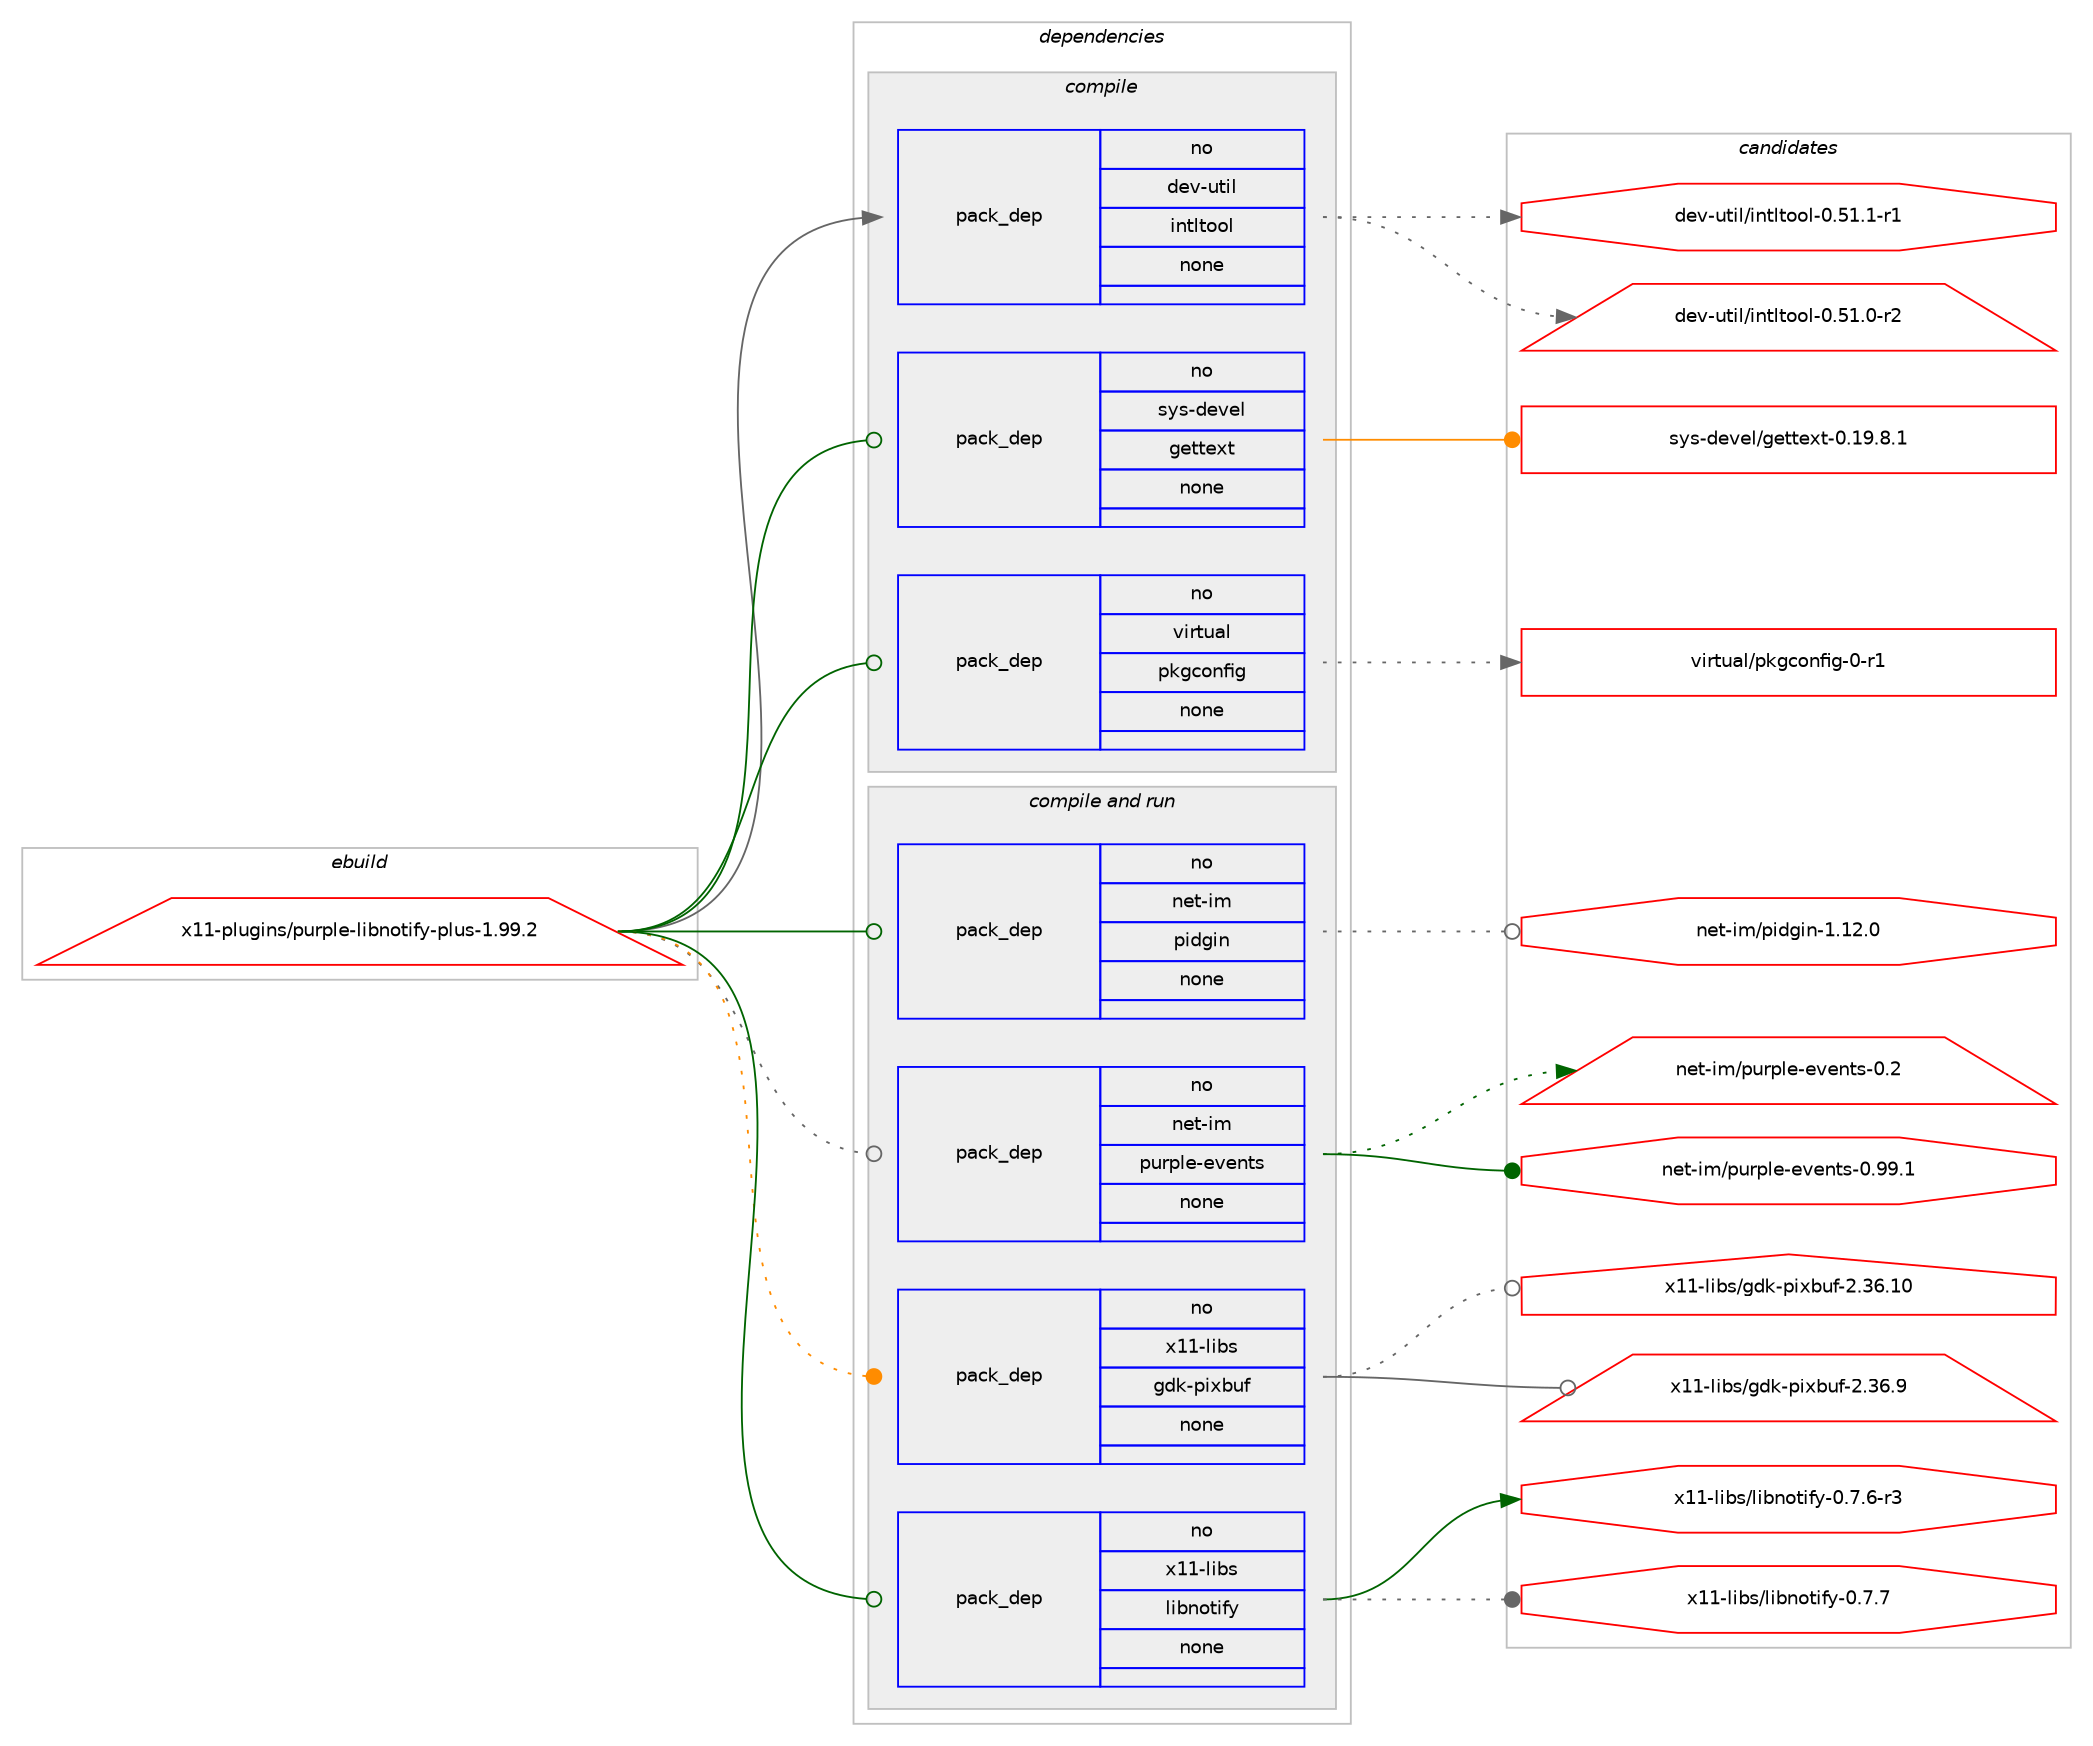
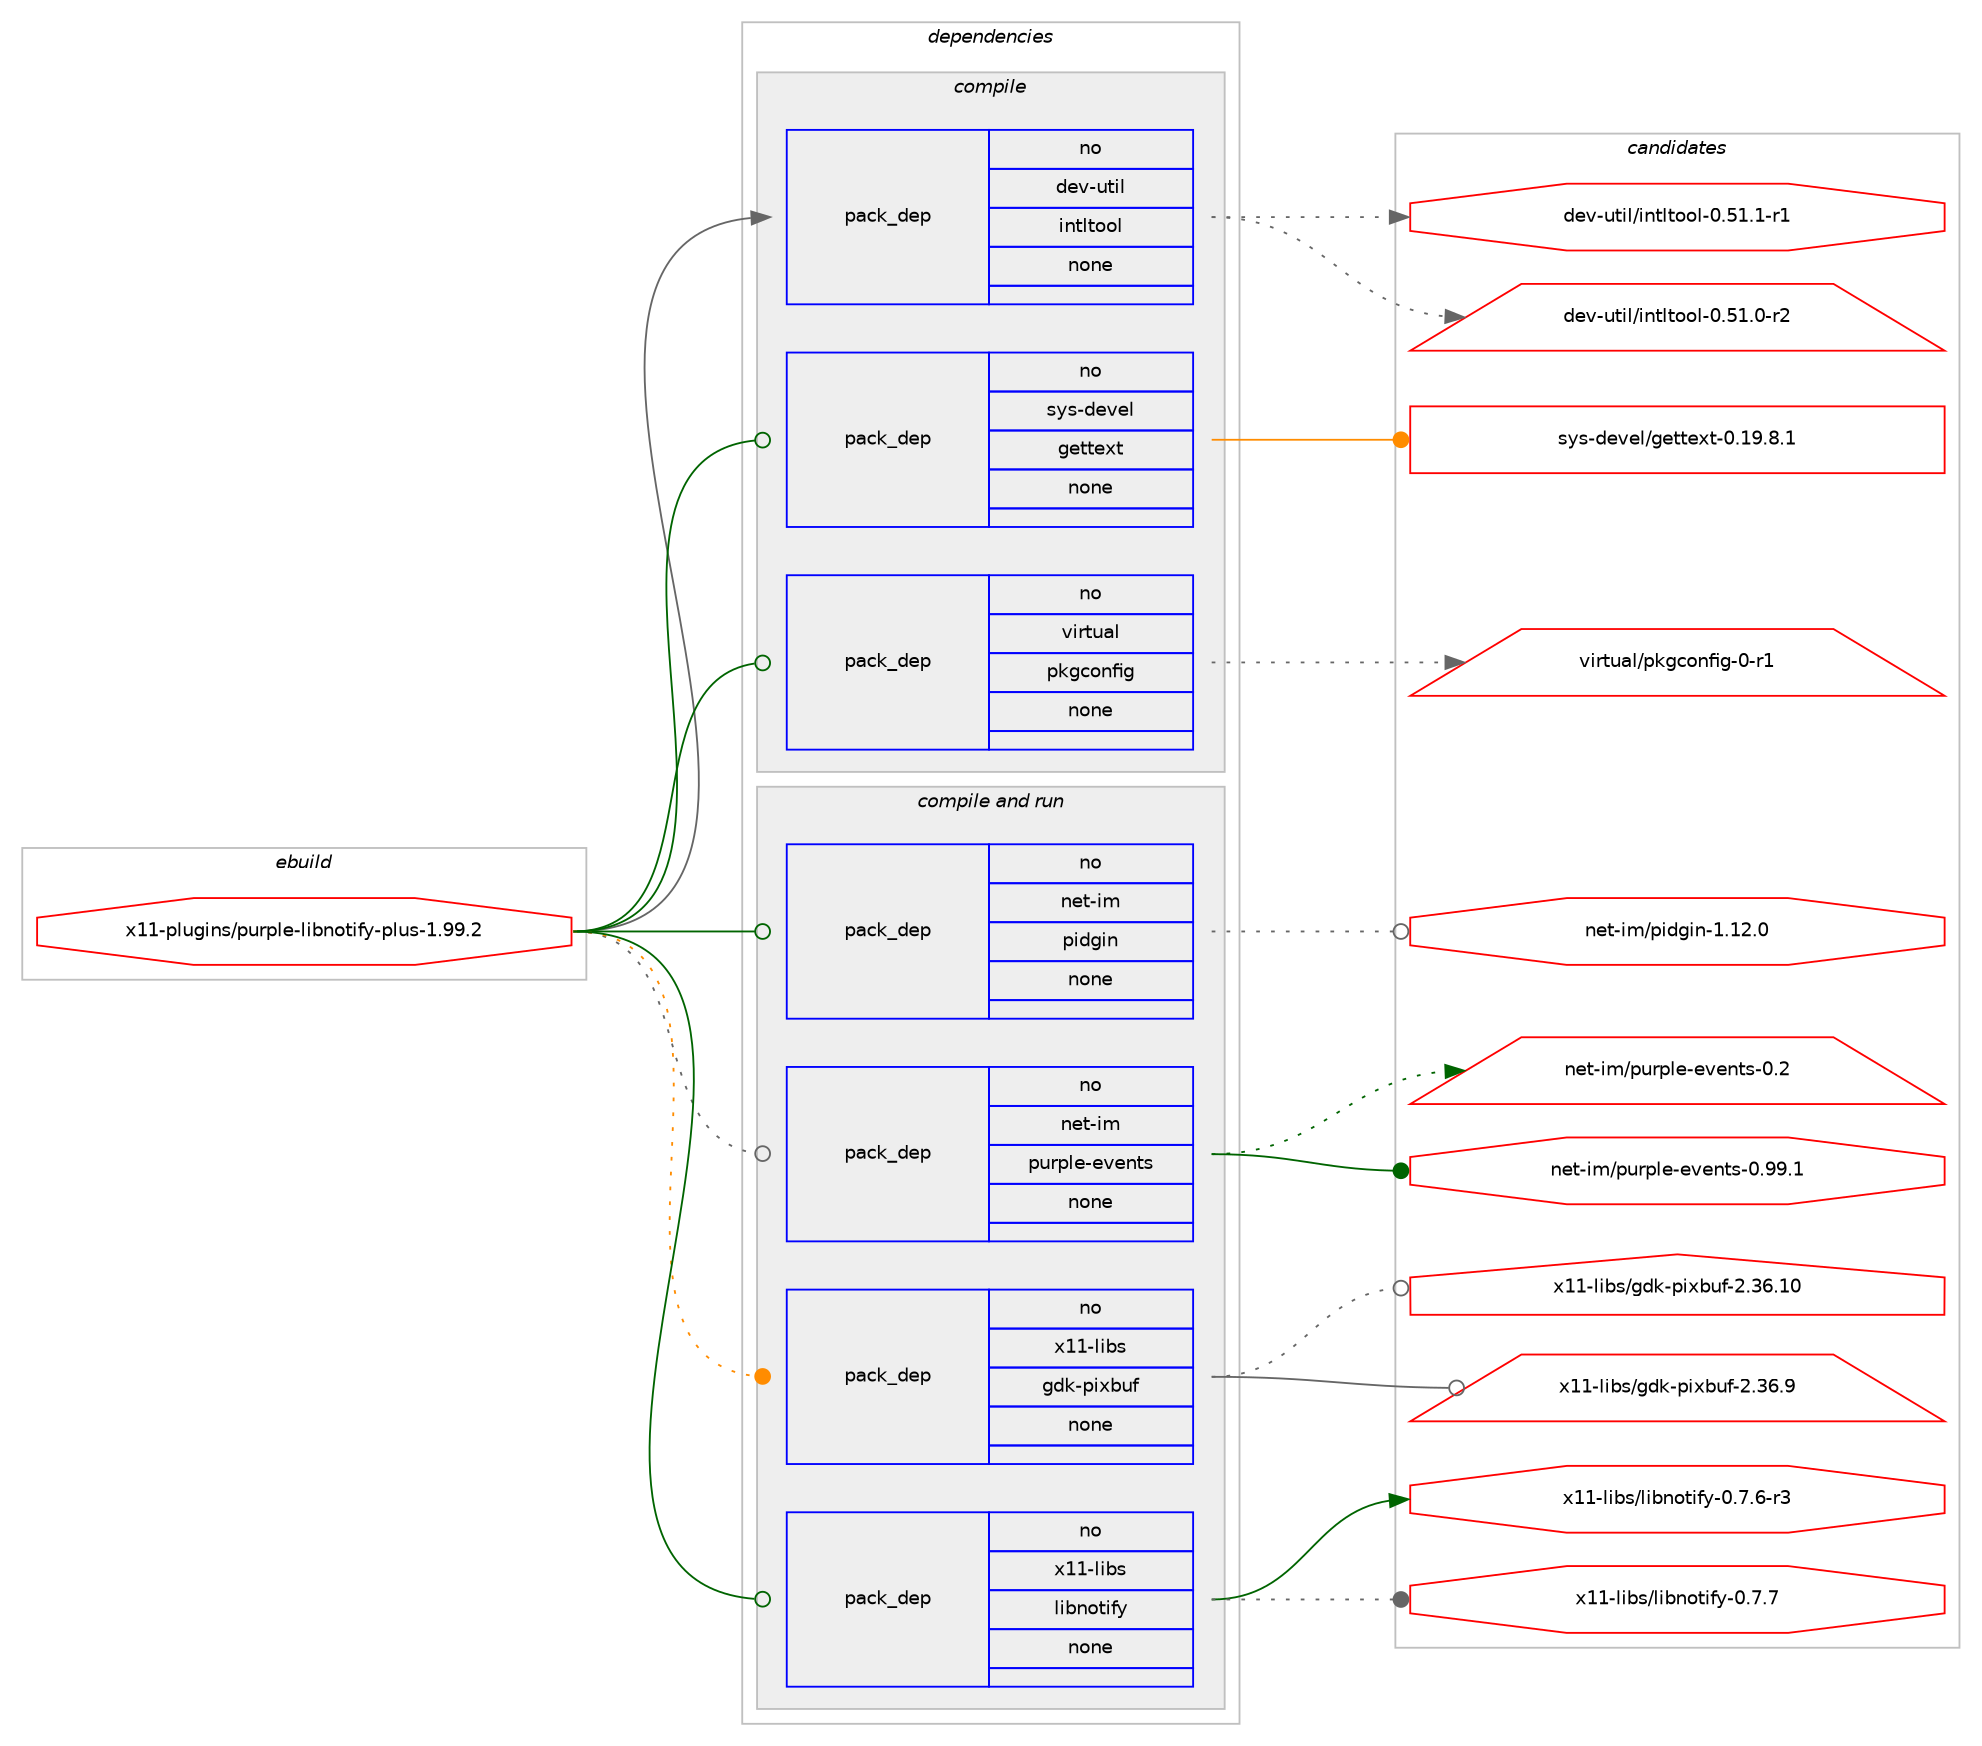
node "virtual/pkgconfig-0-r1": shape box -> trapezium
node "x11-plugins/purple-libnotify-plus-1.99.2": shape trapezium -> octagon
